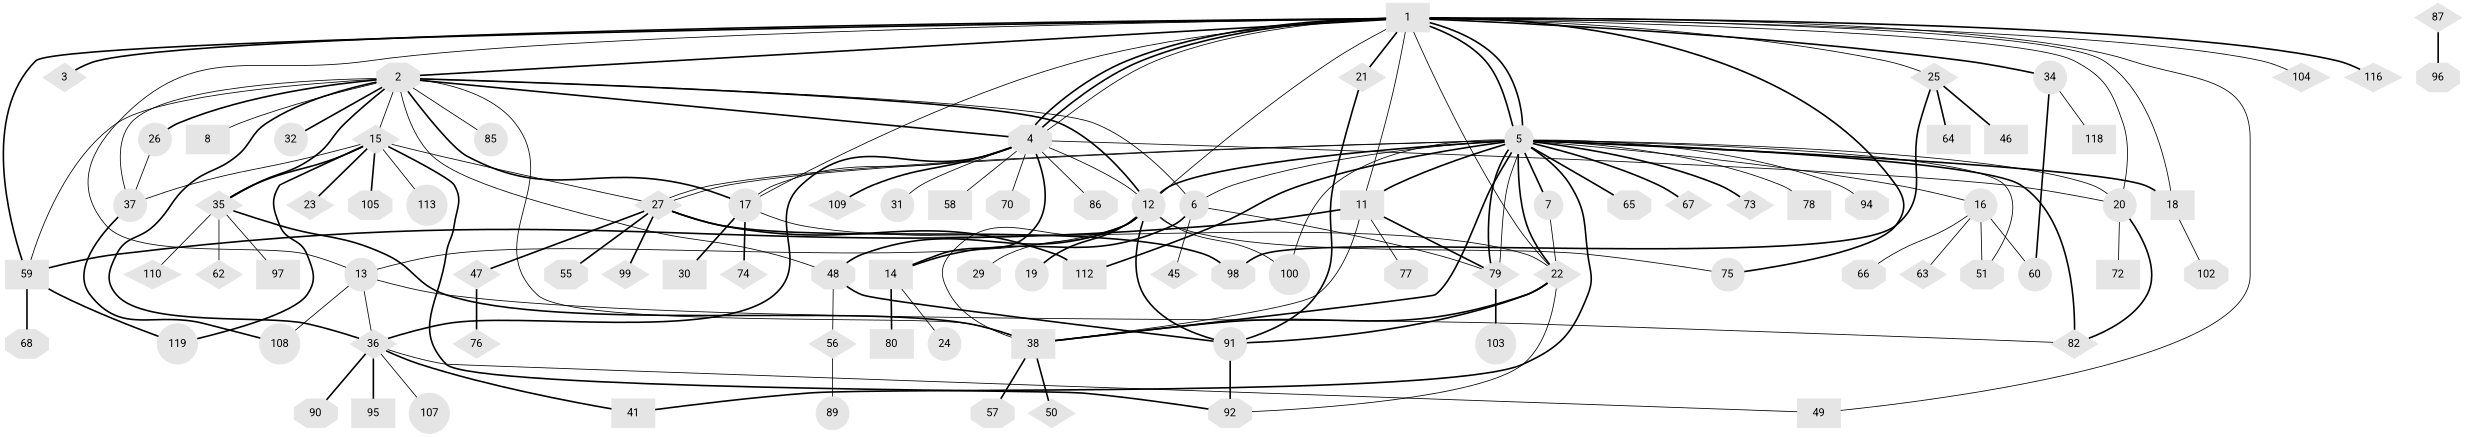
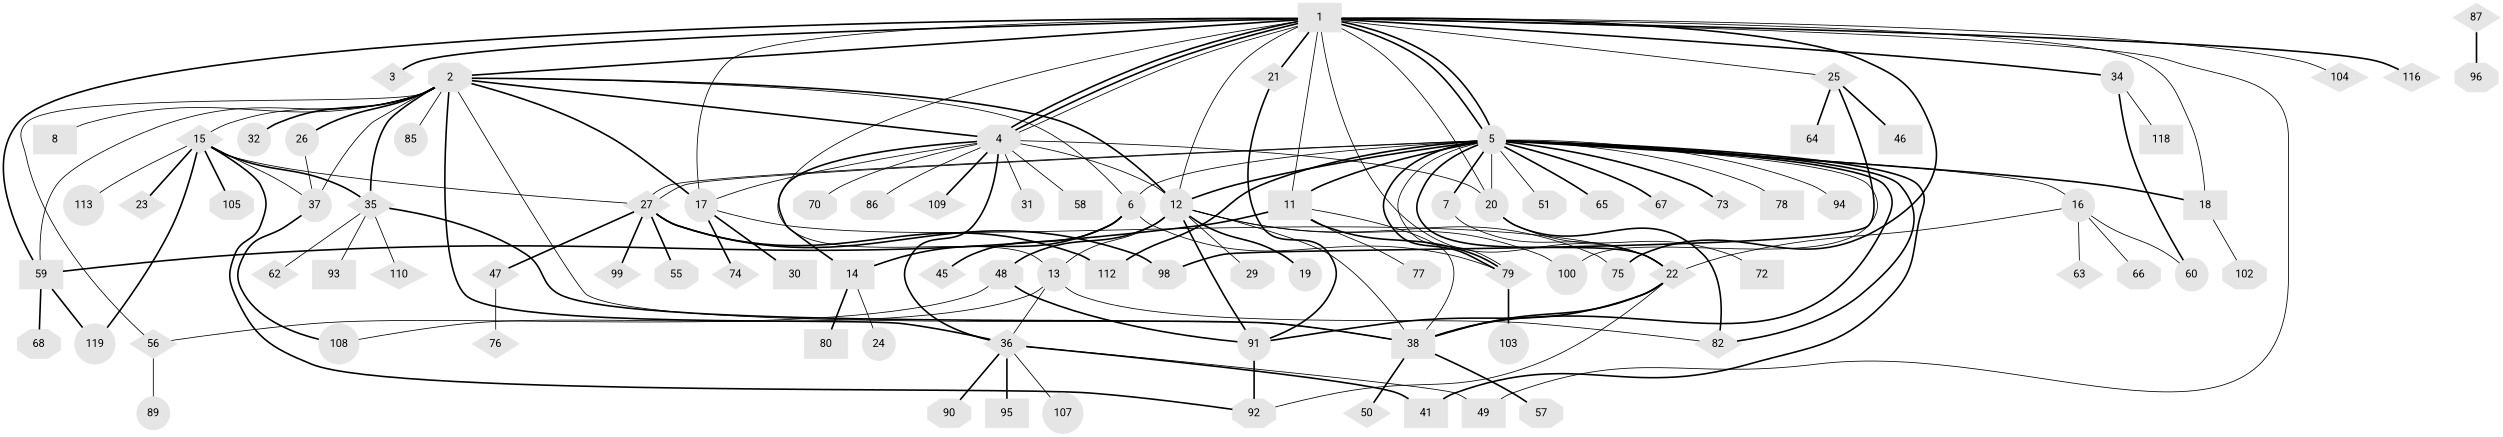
edge "2" -- "48": now "2" -- "56"
edge "16" -- "51": now "16" -- "22"
edge "6" -- "45": style solid -> bold
node "97": label "97" -> "93"
edge "47" -- "76": style bold -> solid
